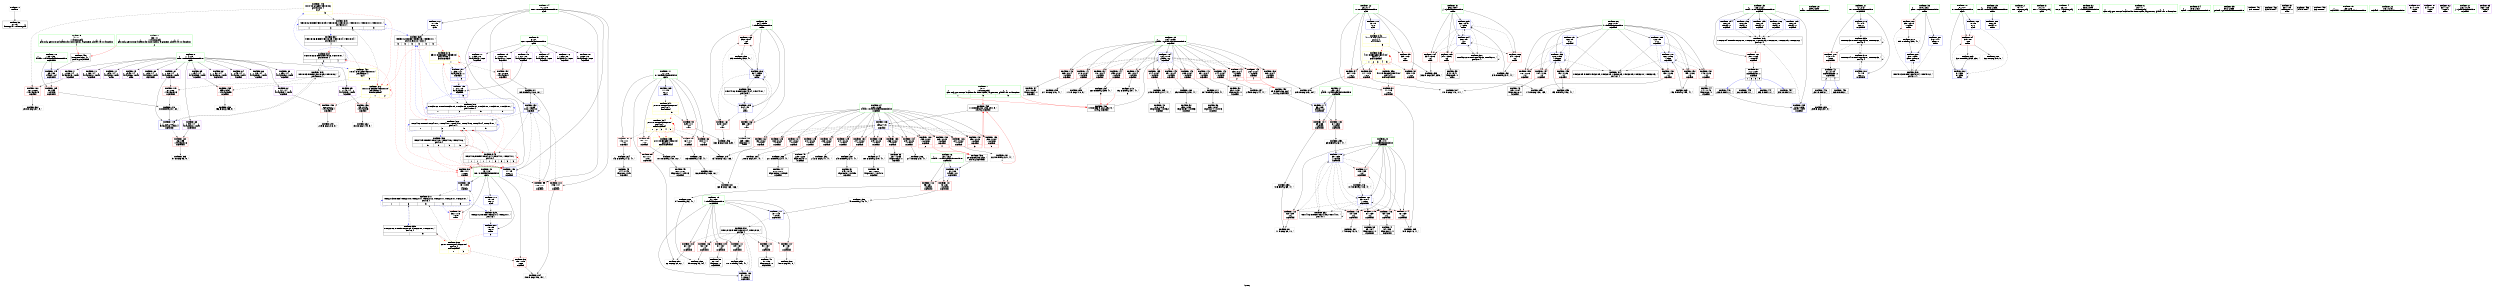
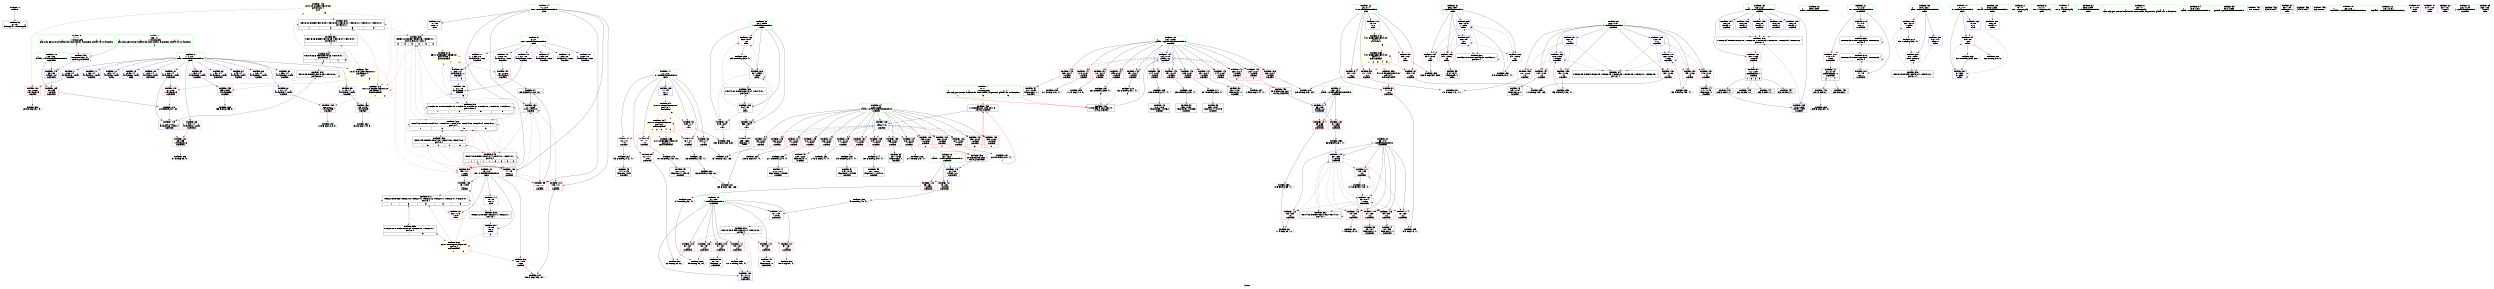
node "NodeID: 348": text "4V_1 = PHI(MR_4V_0)" -> "4V_1 = ENCHI(MR_4V_0)"
